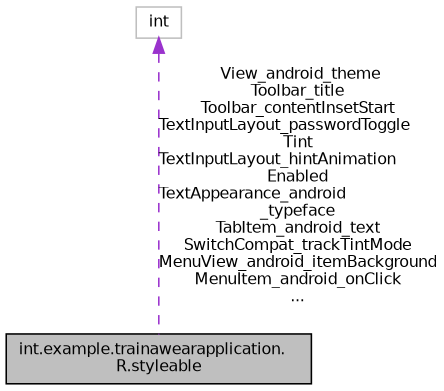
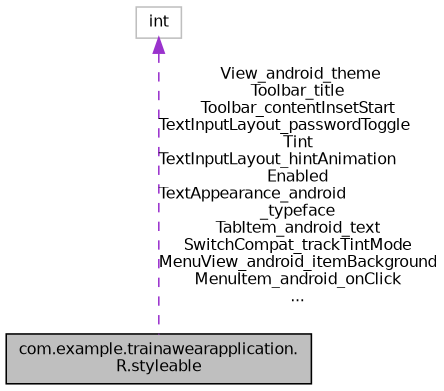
node "int.example.trainawearapplication. R.styleable": label "int.example.trainawearapplication. R.styleable" -> "com.example.trainawearapplication. R.styleable"
